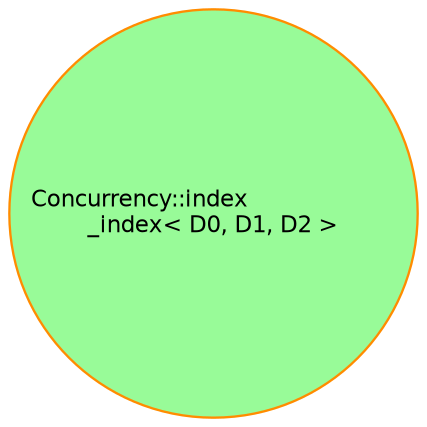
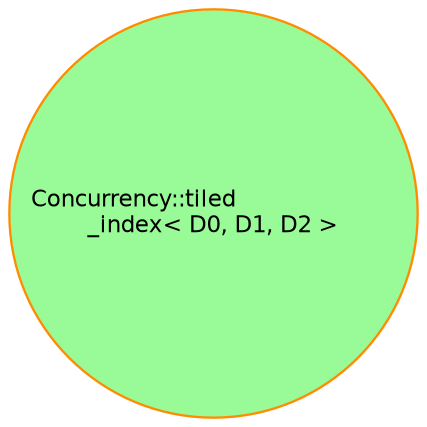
node "Concurrency::index _index< D0, D1, D2 >": label "Concurrency::index _index< D0, D1, D2 >" -> "Concurrency::tiled _index< D0, D1, D2 >"
